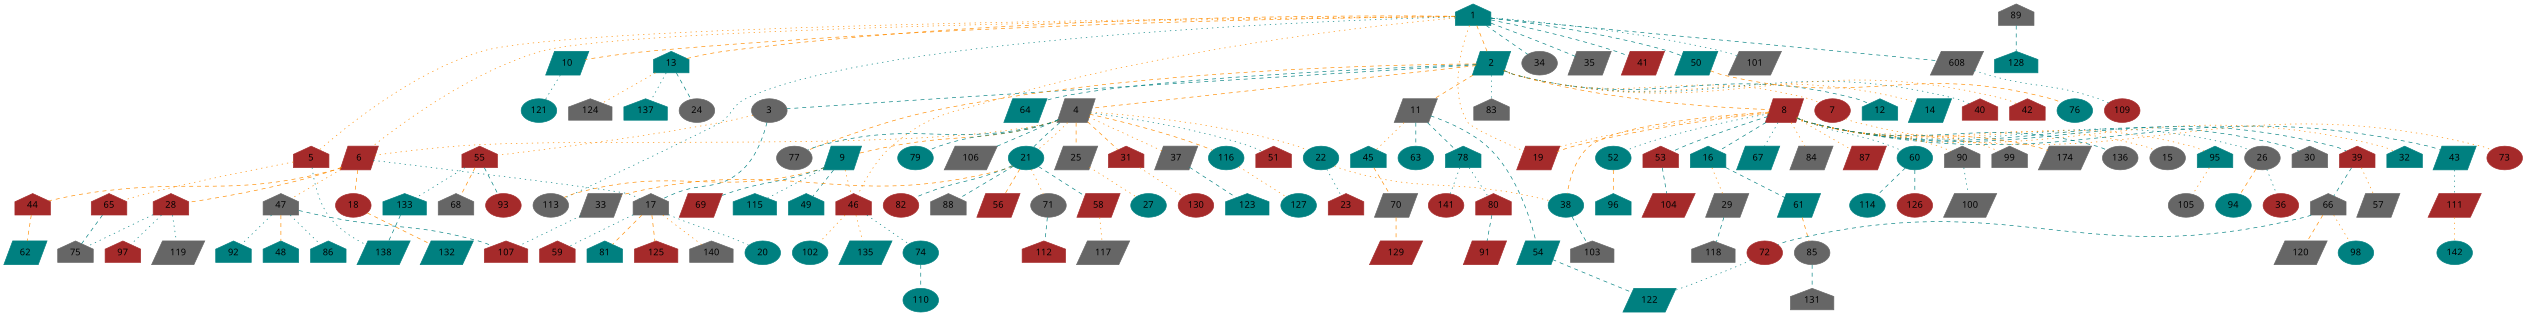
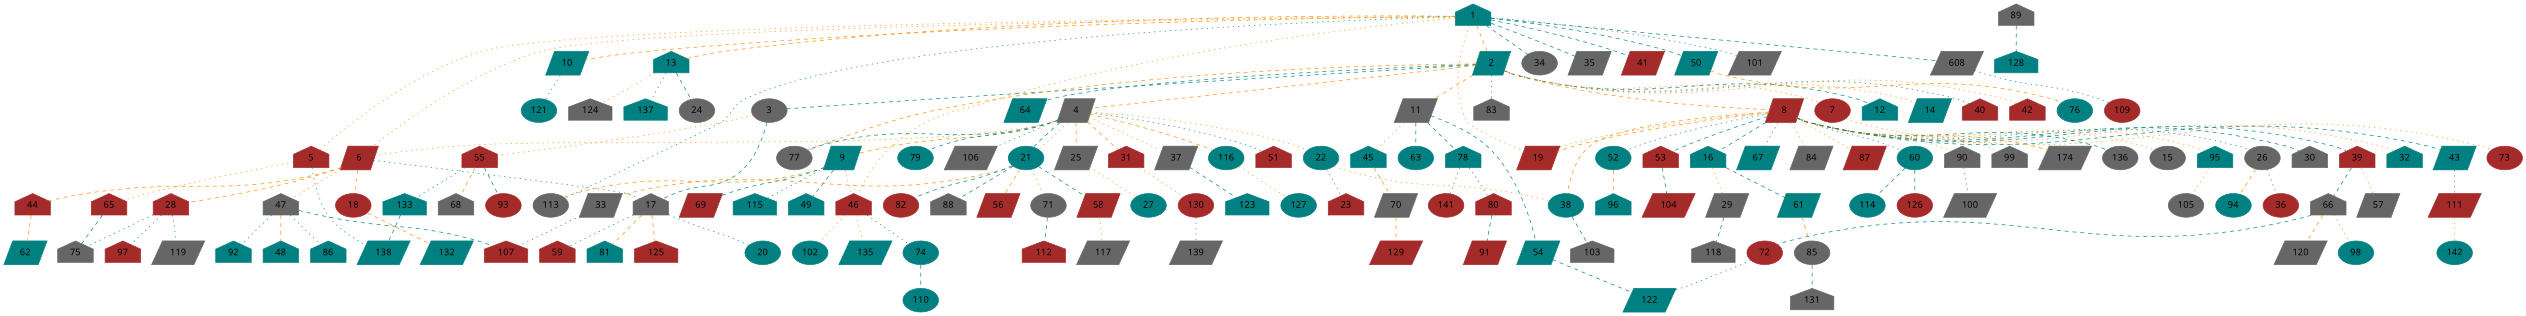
edge "4" -- "106": style dashed -> dotted
node "140": removed
node "139": added
